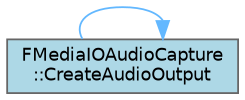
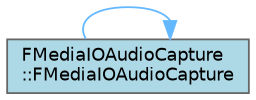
node "FMediaIOAudioCapture ::CreateAudioOutput": label "FMediaIOAudioCapture ::CreateAudioOutput" -> "FMediaIOAudioCapture ::FMediaIOAudioCapture"
